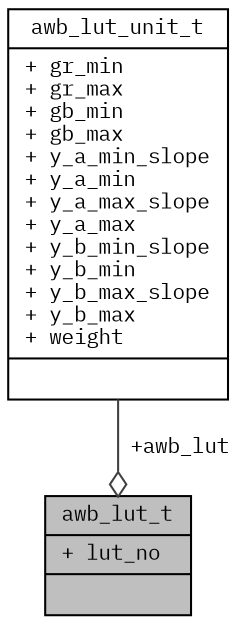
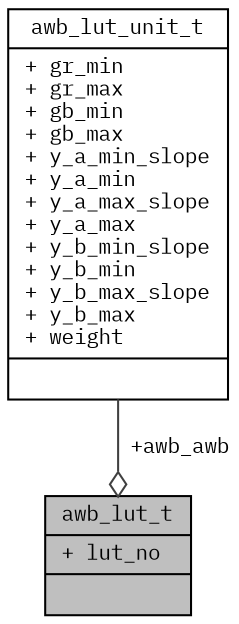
edge "awb_lut_unit_t" -> "awb_lut_t": label " +awb_lut" -> " +awb_awb"
